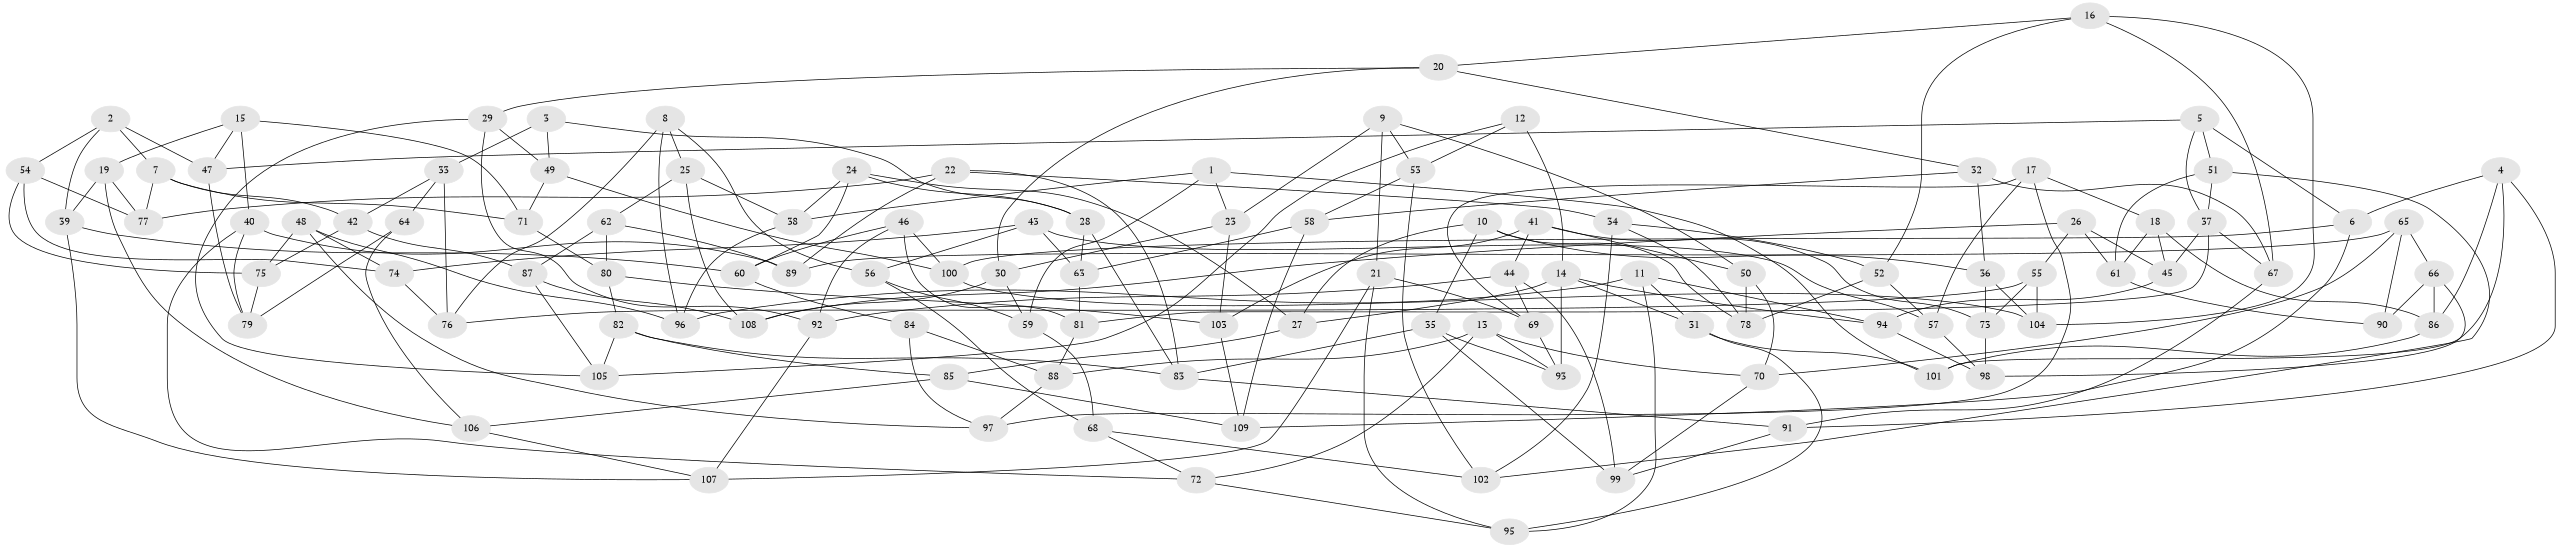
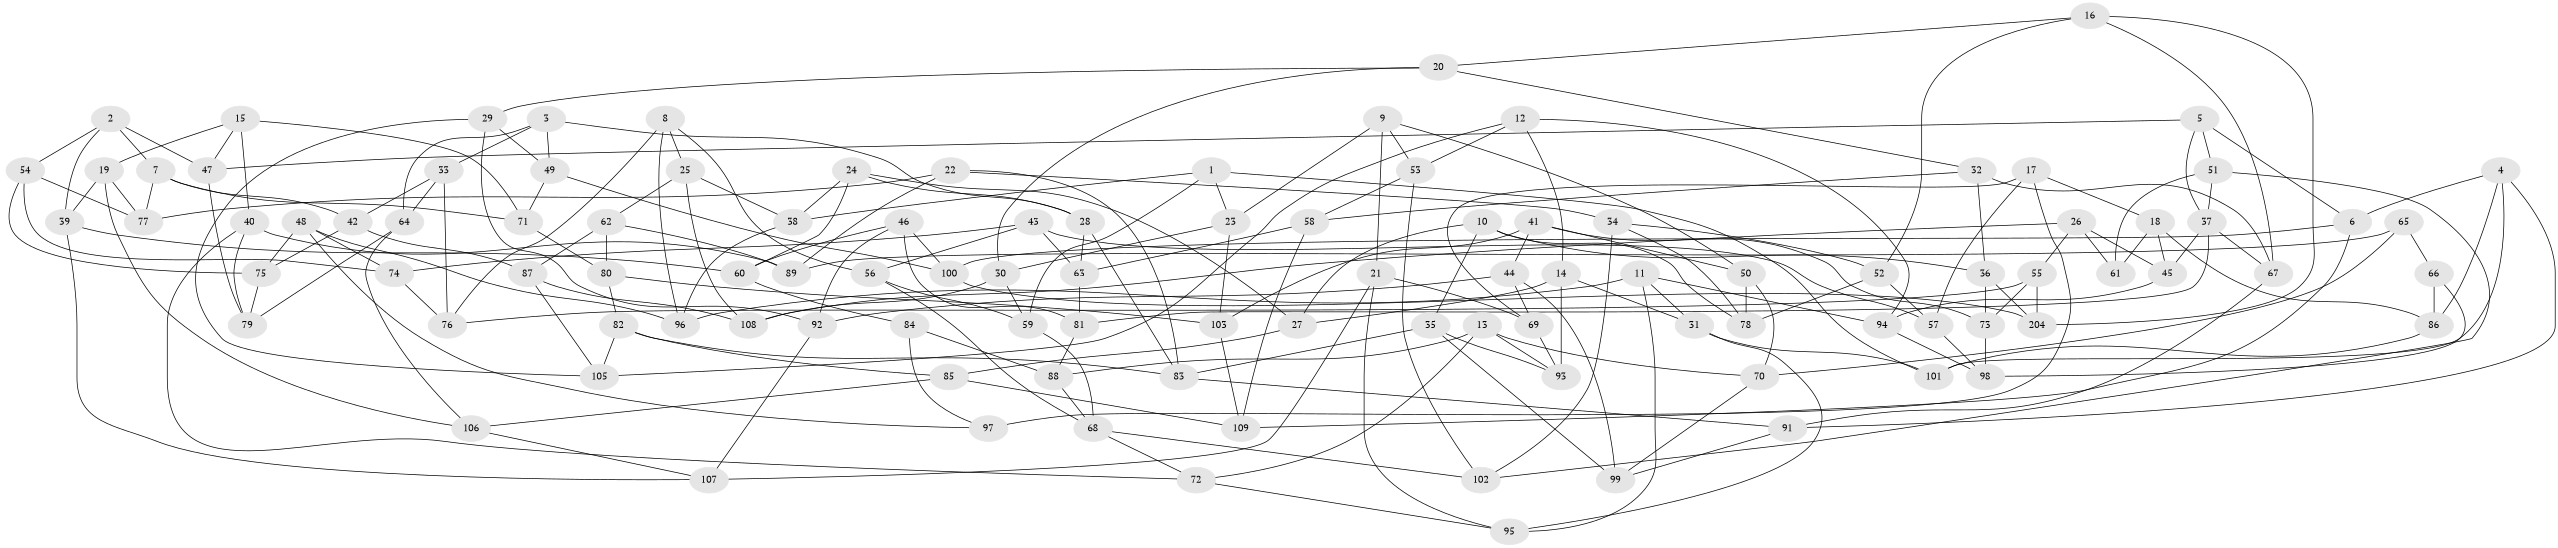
edge "3" -- "64": added
edge "14" -- "94": now "12" -- "94"
node "104": label "104" -> "204"
node "90": removed
edge "88" -- "97": now "88" -- "68"
